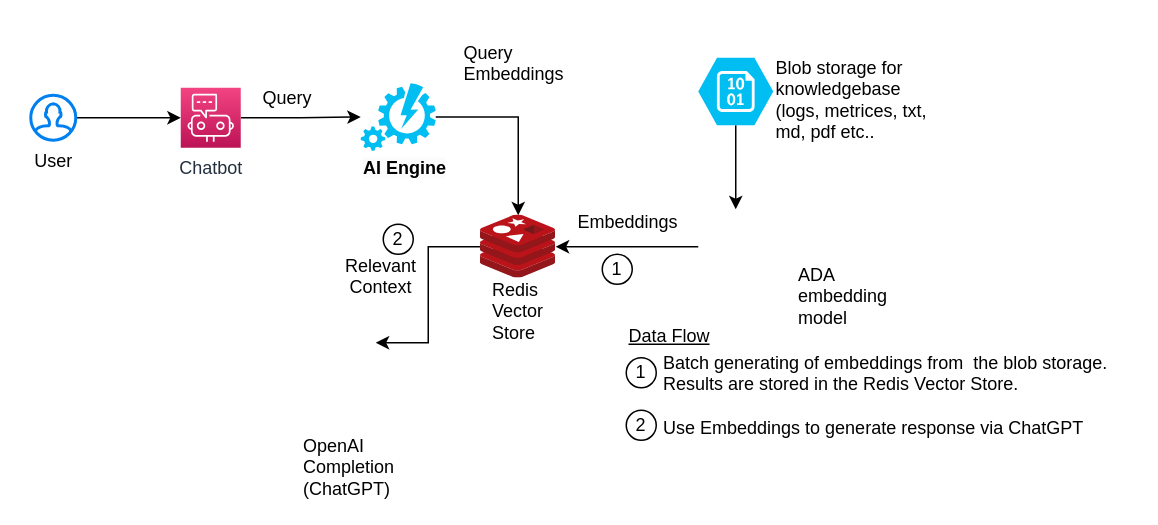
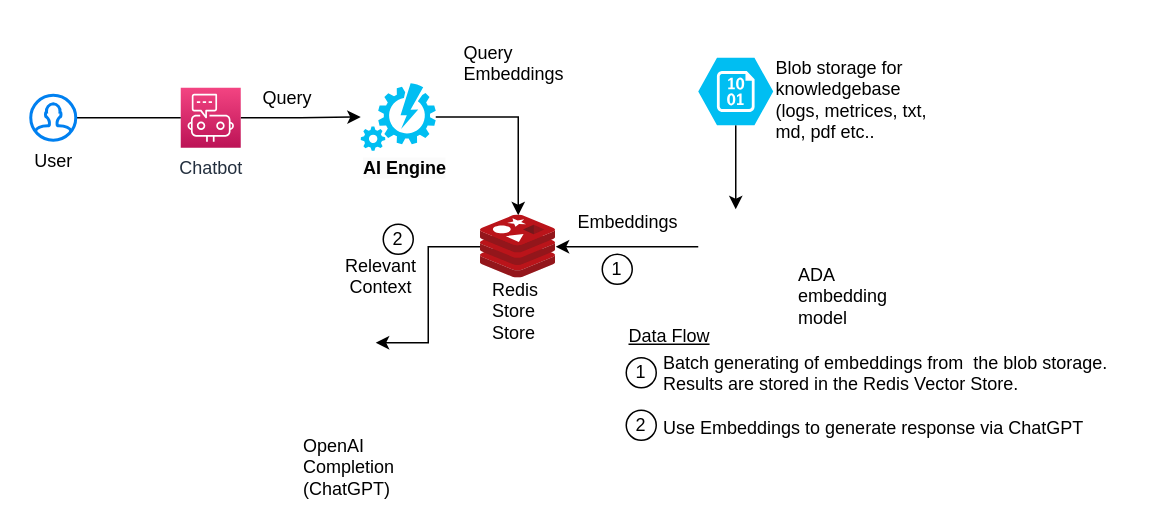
edge "User" -> "Chatbot": arrowhead classic -> none
node "RedisVectorStore": label "RedisVectorStore" -> "RedisStoreStore"
